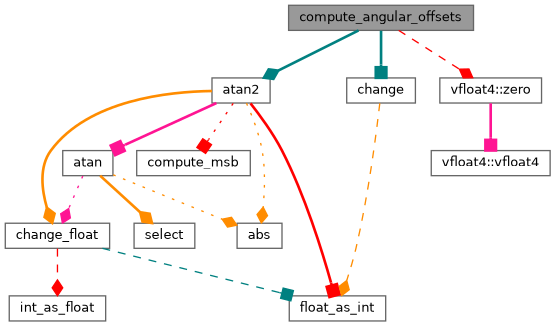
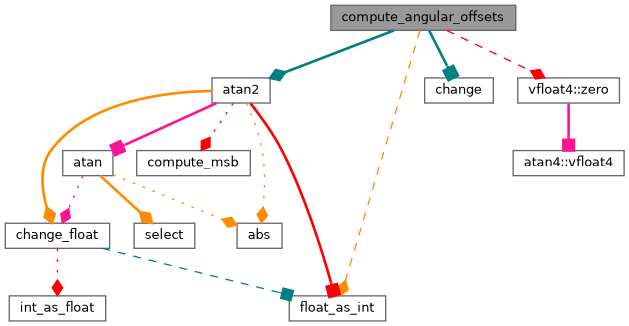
edge "atan2" -> "compute_msb": arrowhead box -> diamond
node "vfloat4::vfloat4": label "vfloat4::vfloat4" -> "atan4::vfloat4"
edge "change" -> "float_as_int": now "compute_angular_offsets" -> "float_as_int"
edge "change_float" -> "int_as_float": style dashed -> dotted
